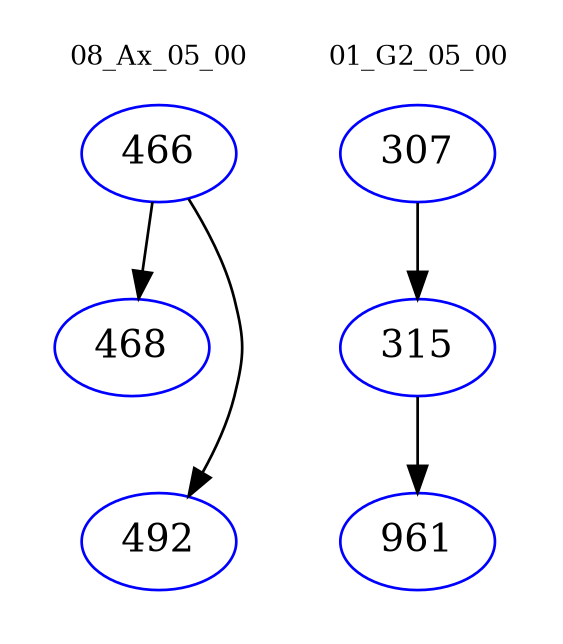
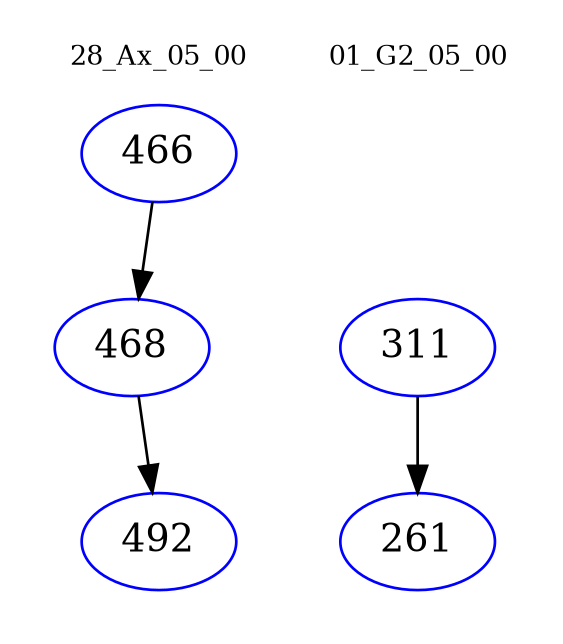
cluster "08_Ax_05_00": label "08_Ax_05_00" -> "28_Ax_05_00"
node "307": removed
edge "466" -> "492": now "468" -> "492"
node "315": label "315" -> "311"
node "961": label "961" -> "261"
